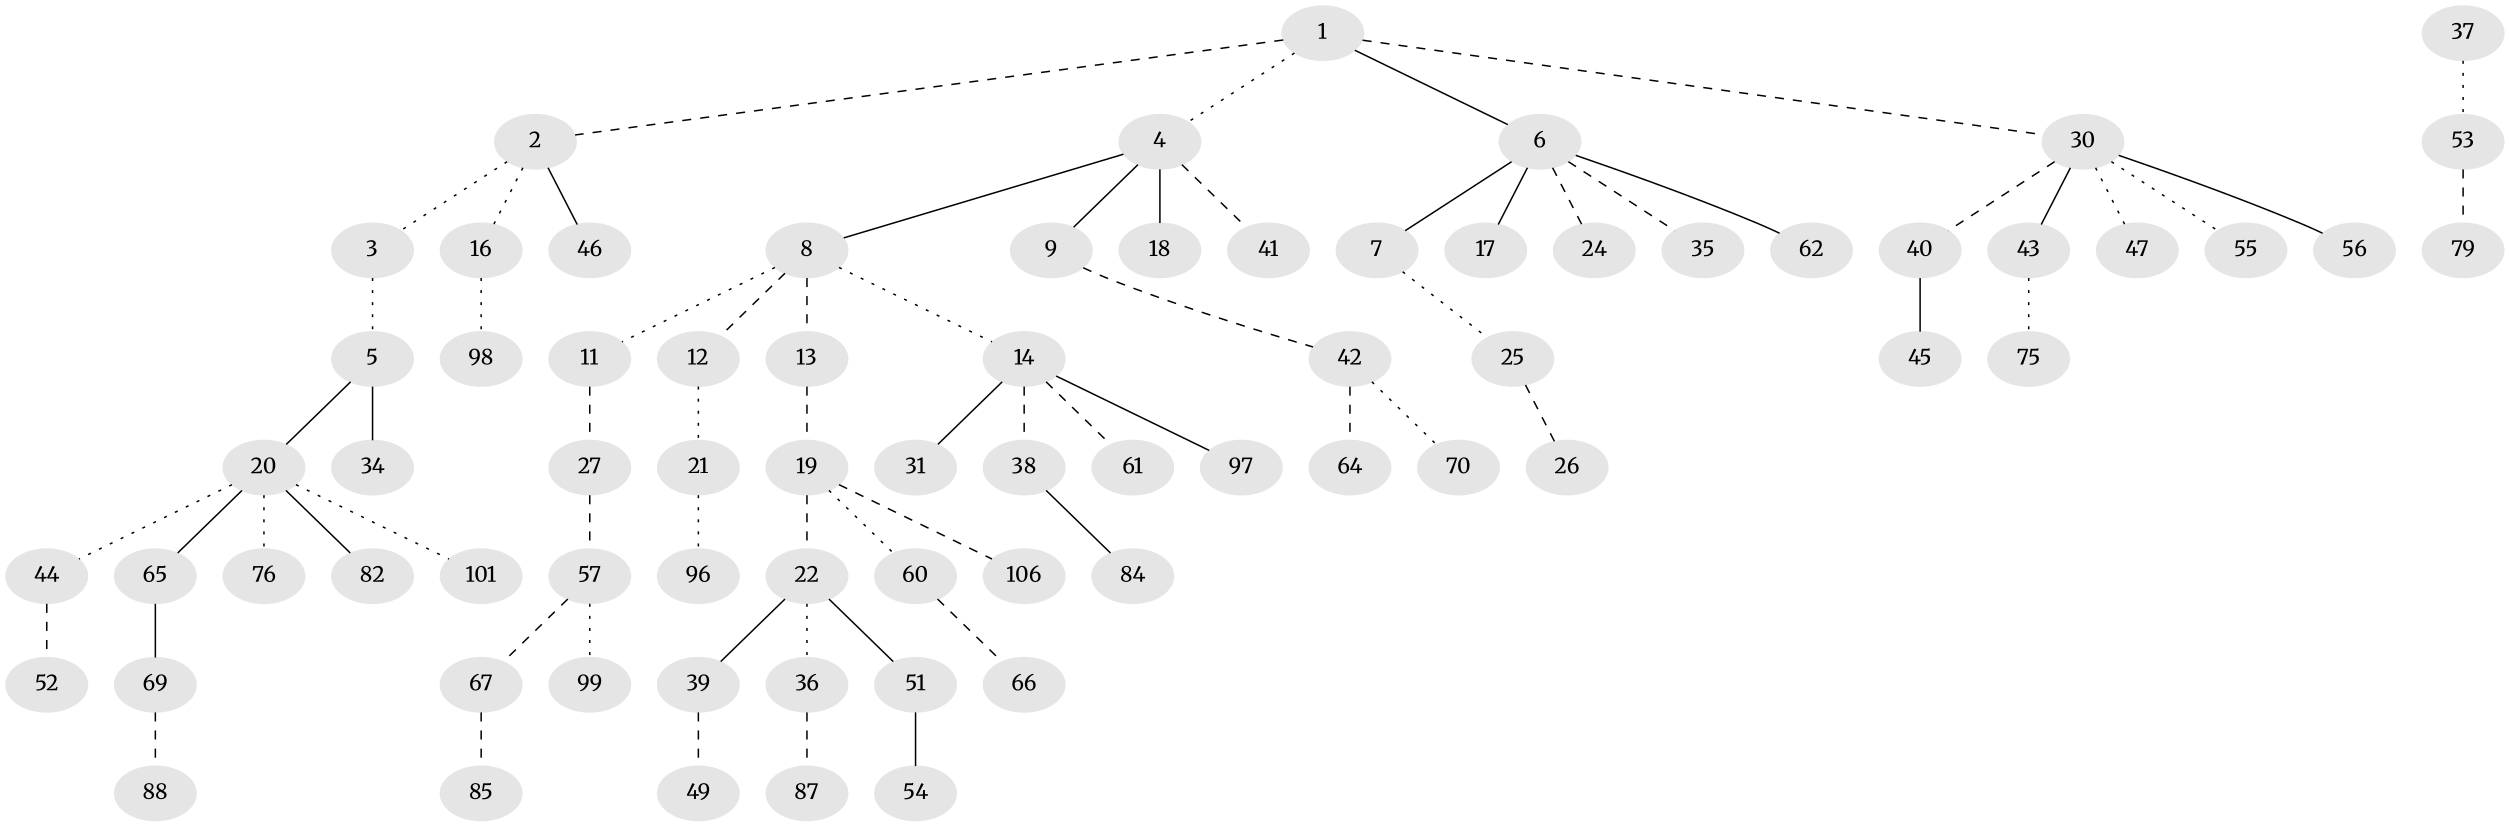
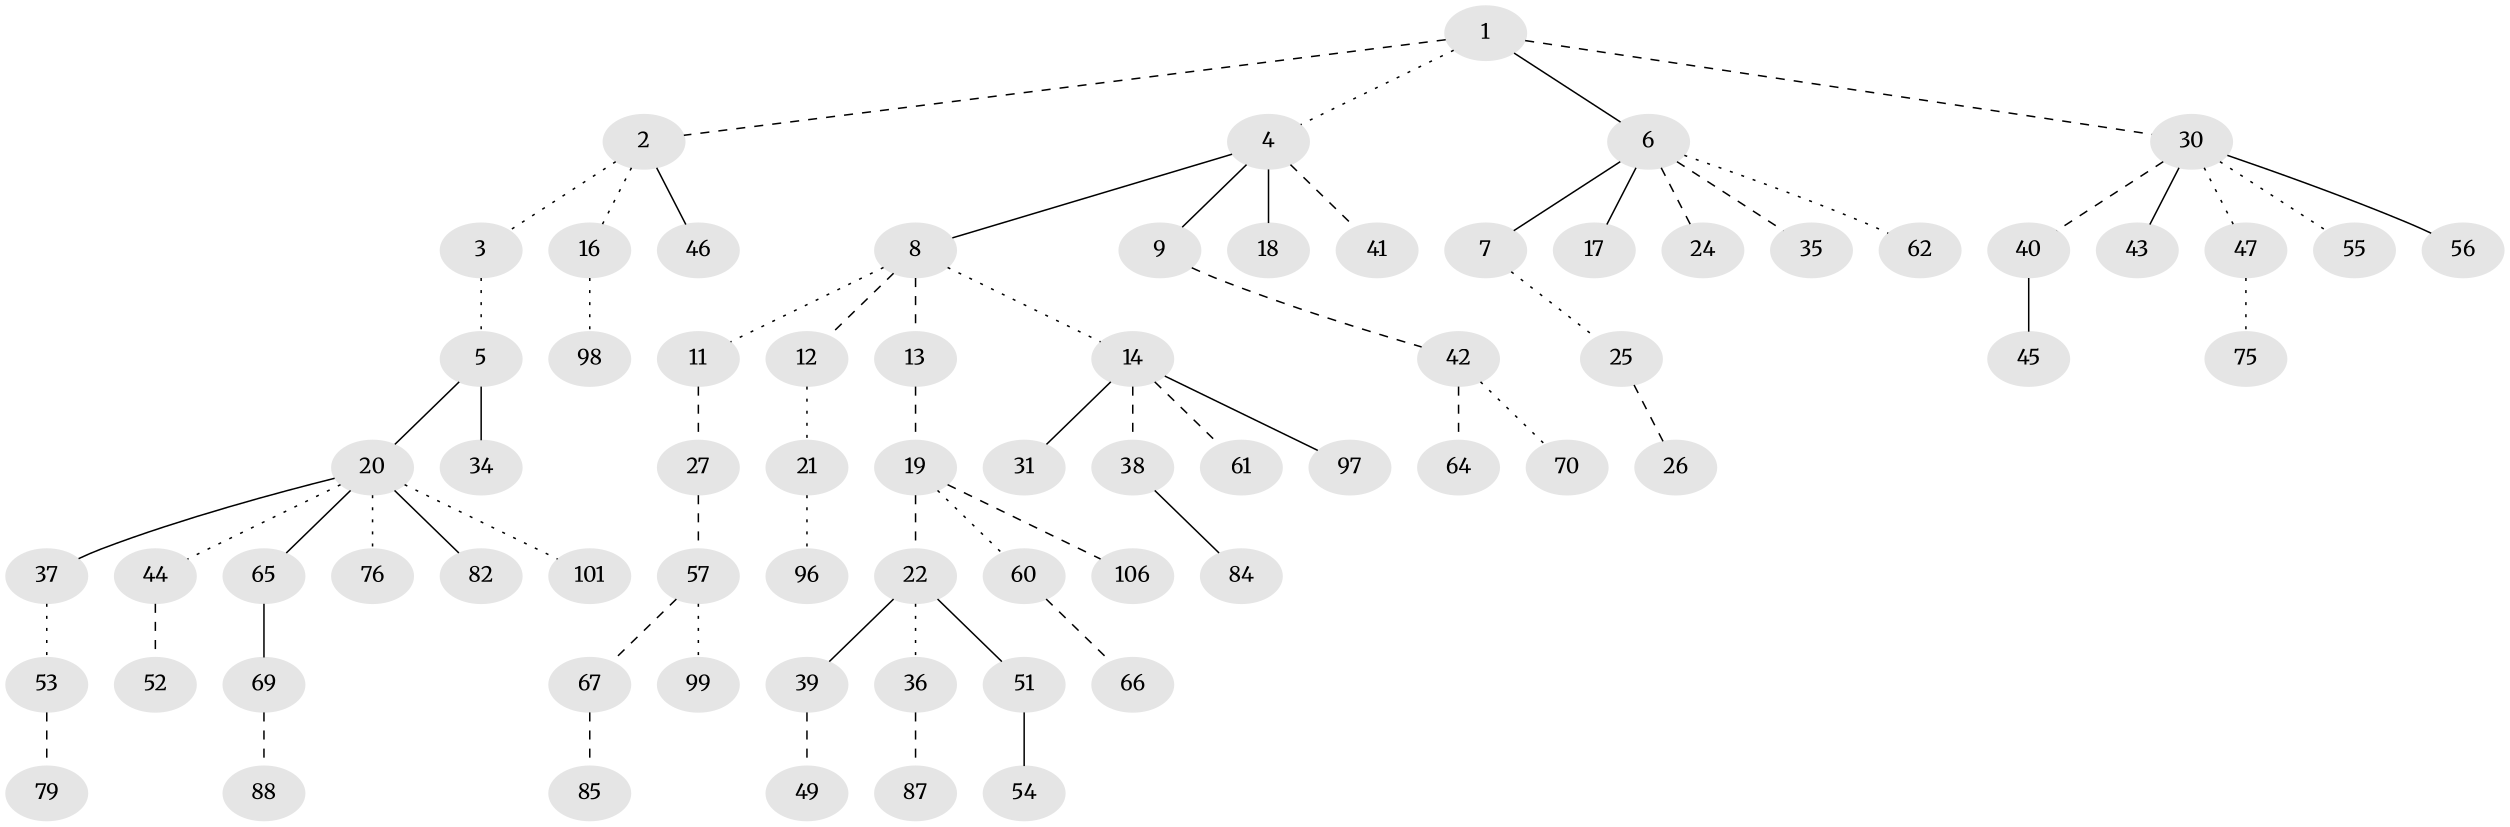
edge "6" -- "62": style solid -> dotted
edge "43" -- "75": now "47" -- "75"
edge "20" -- "37": added
